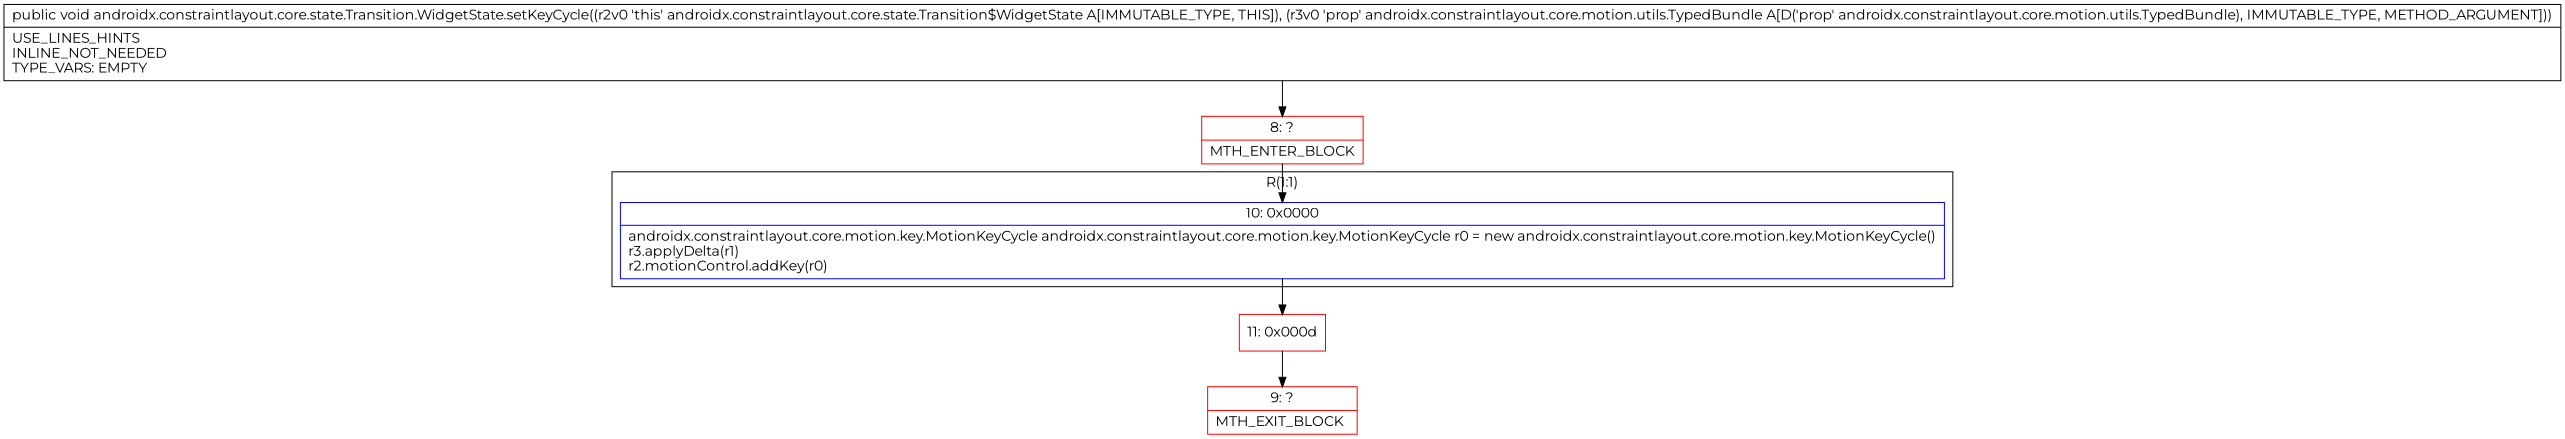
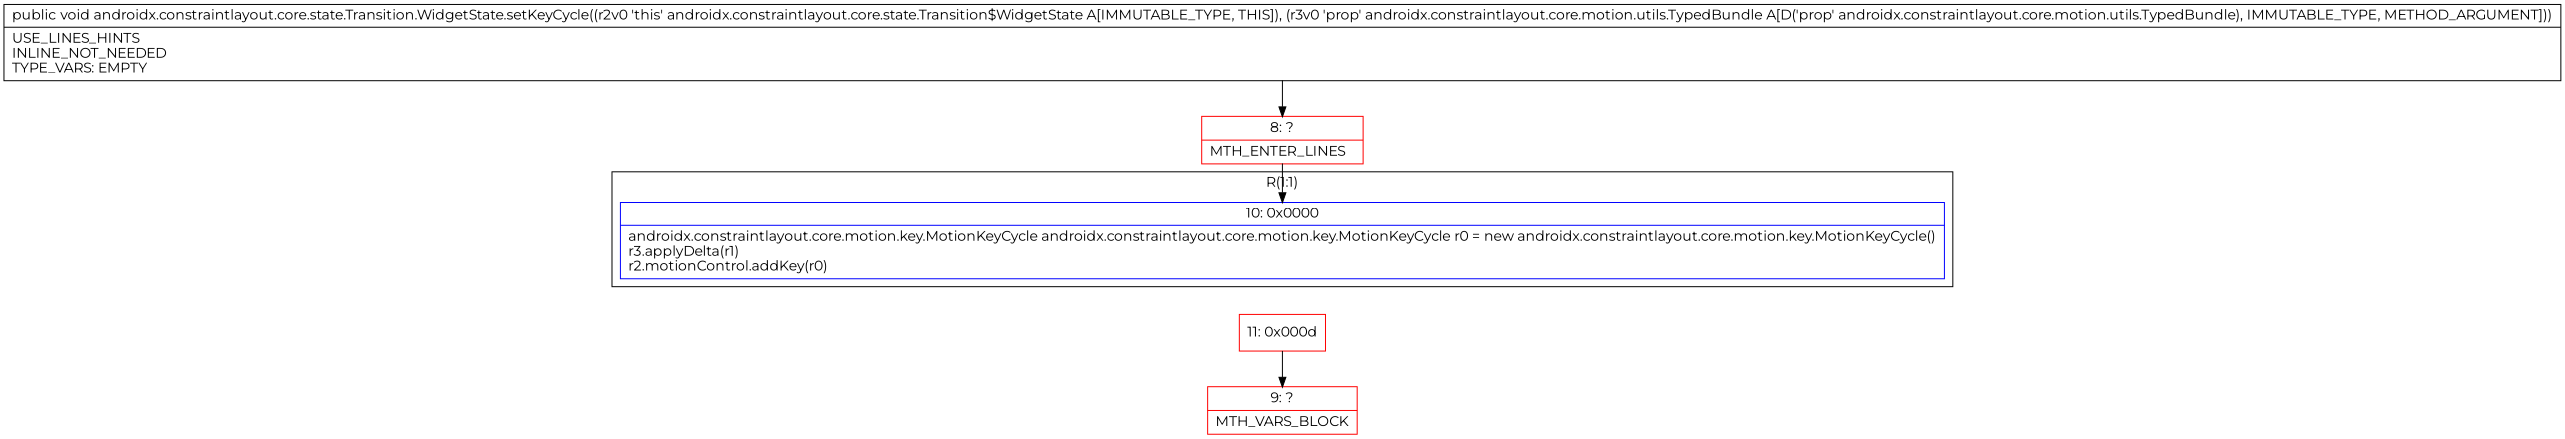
node "8: ?": text "MTH_ENTER_BLOCK" -> "MTH_ENTER_LINES"
edge "10: 0x0000" -> "11: 0x000d": removed
node "9: ?": text "MTH_EXIT_BLOCK" -> "MTH_VARS_BLOCK"
